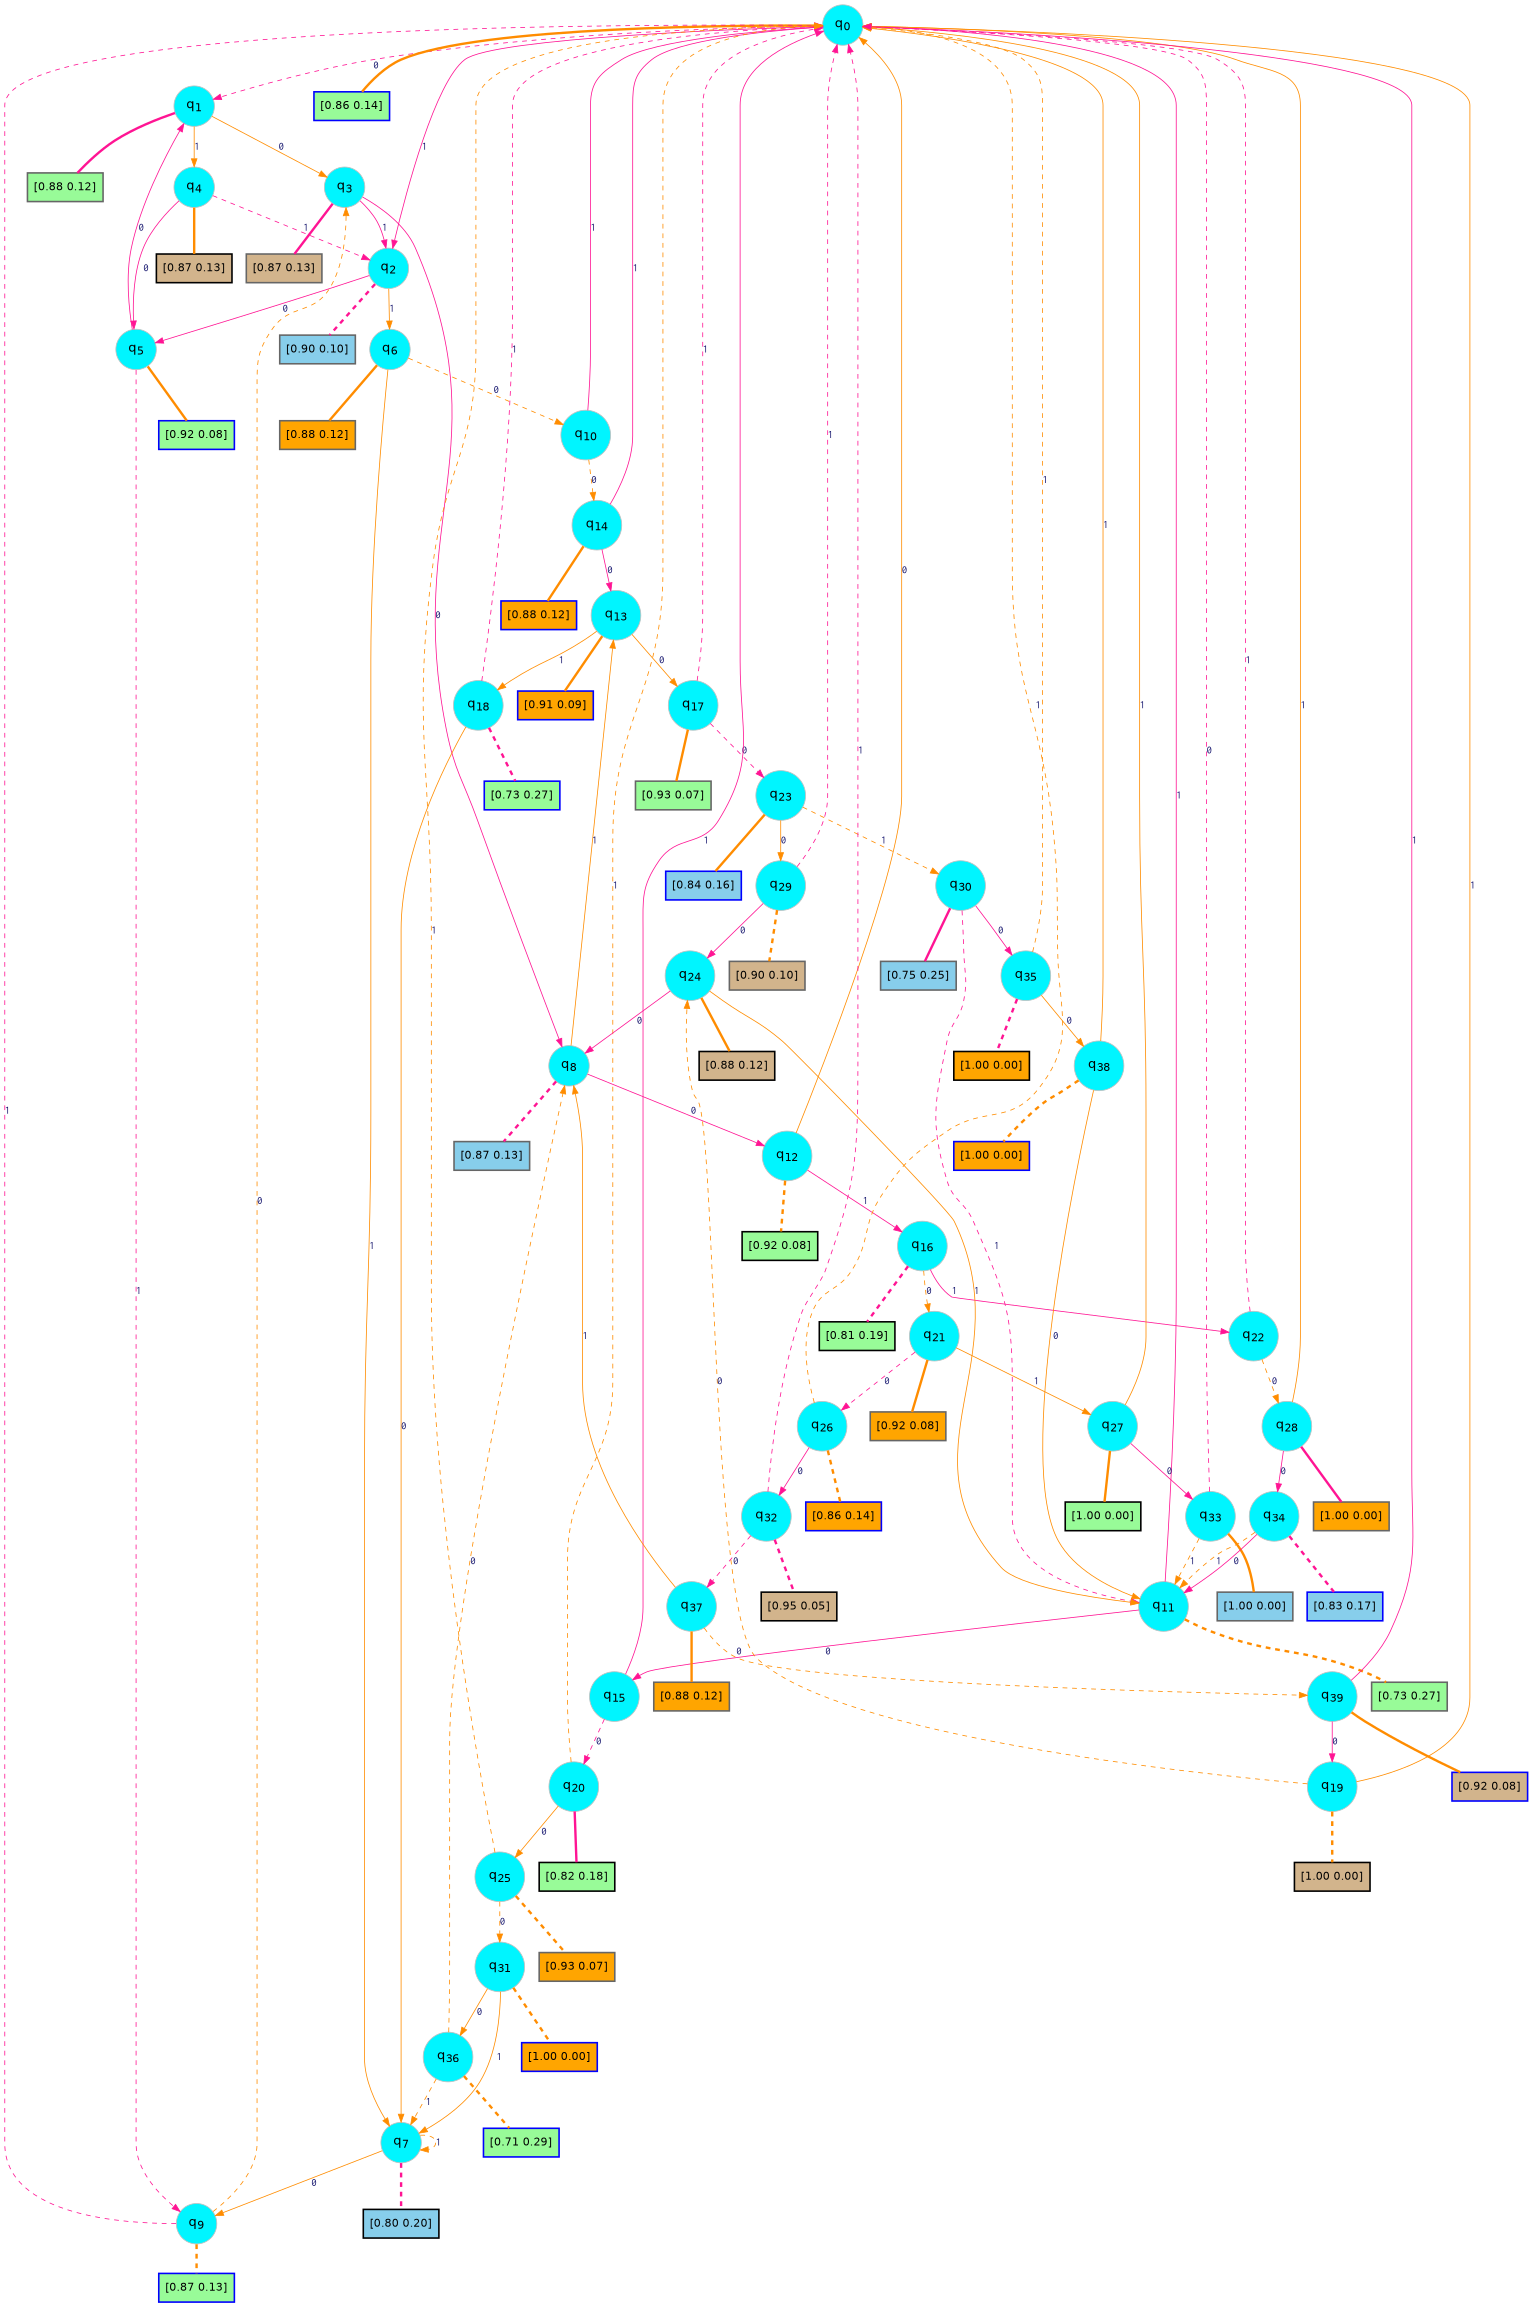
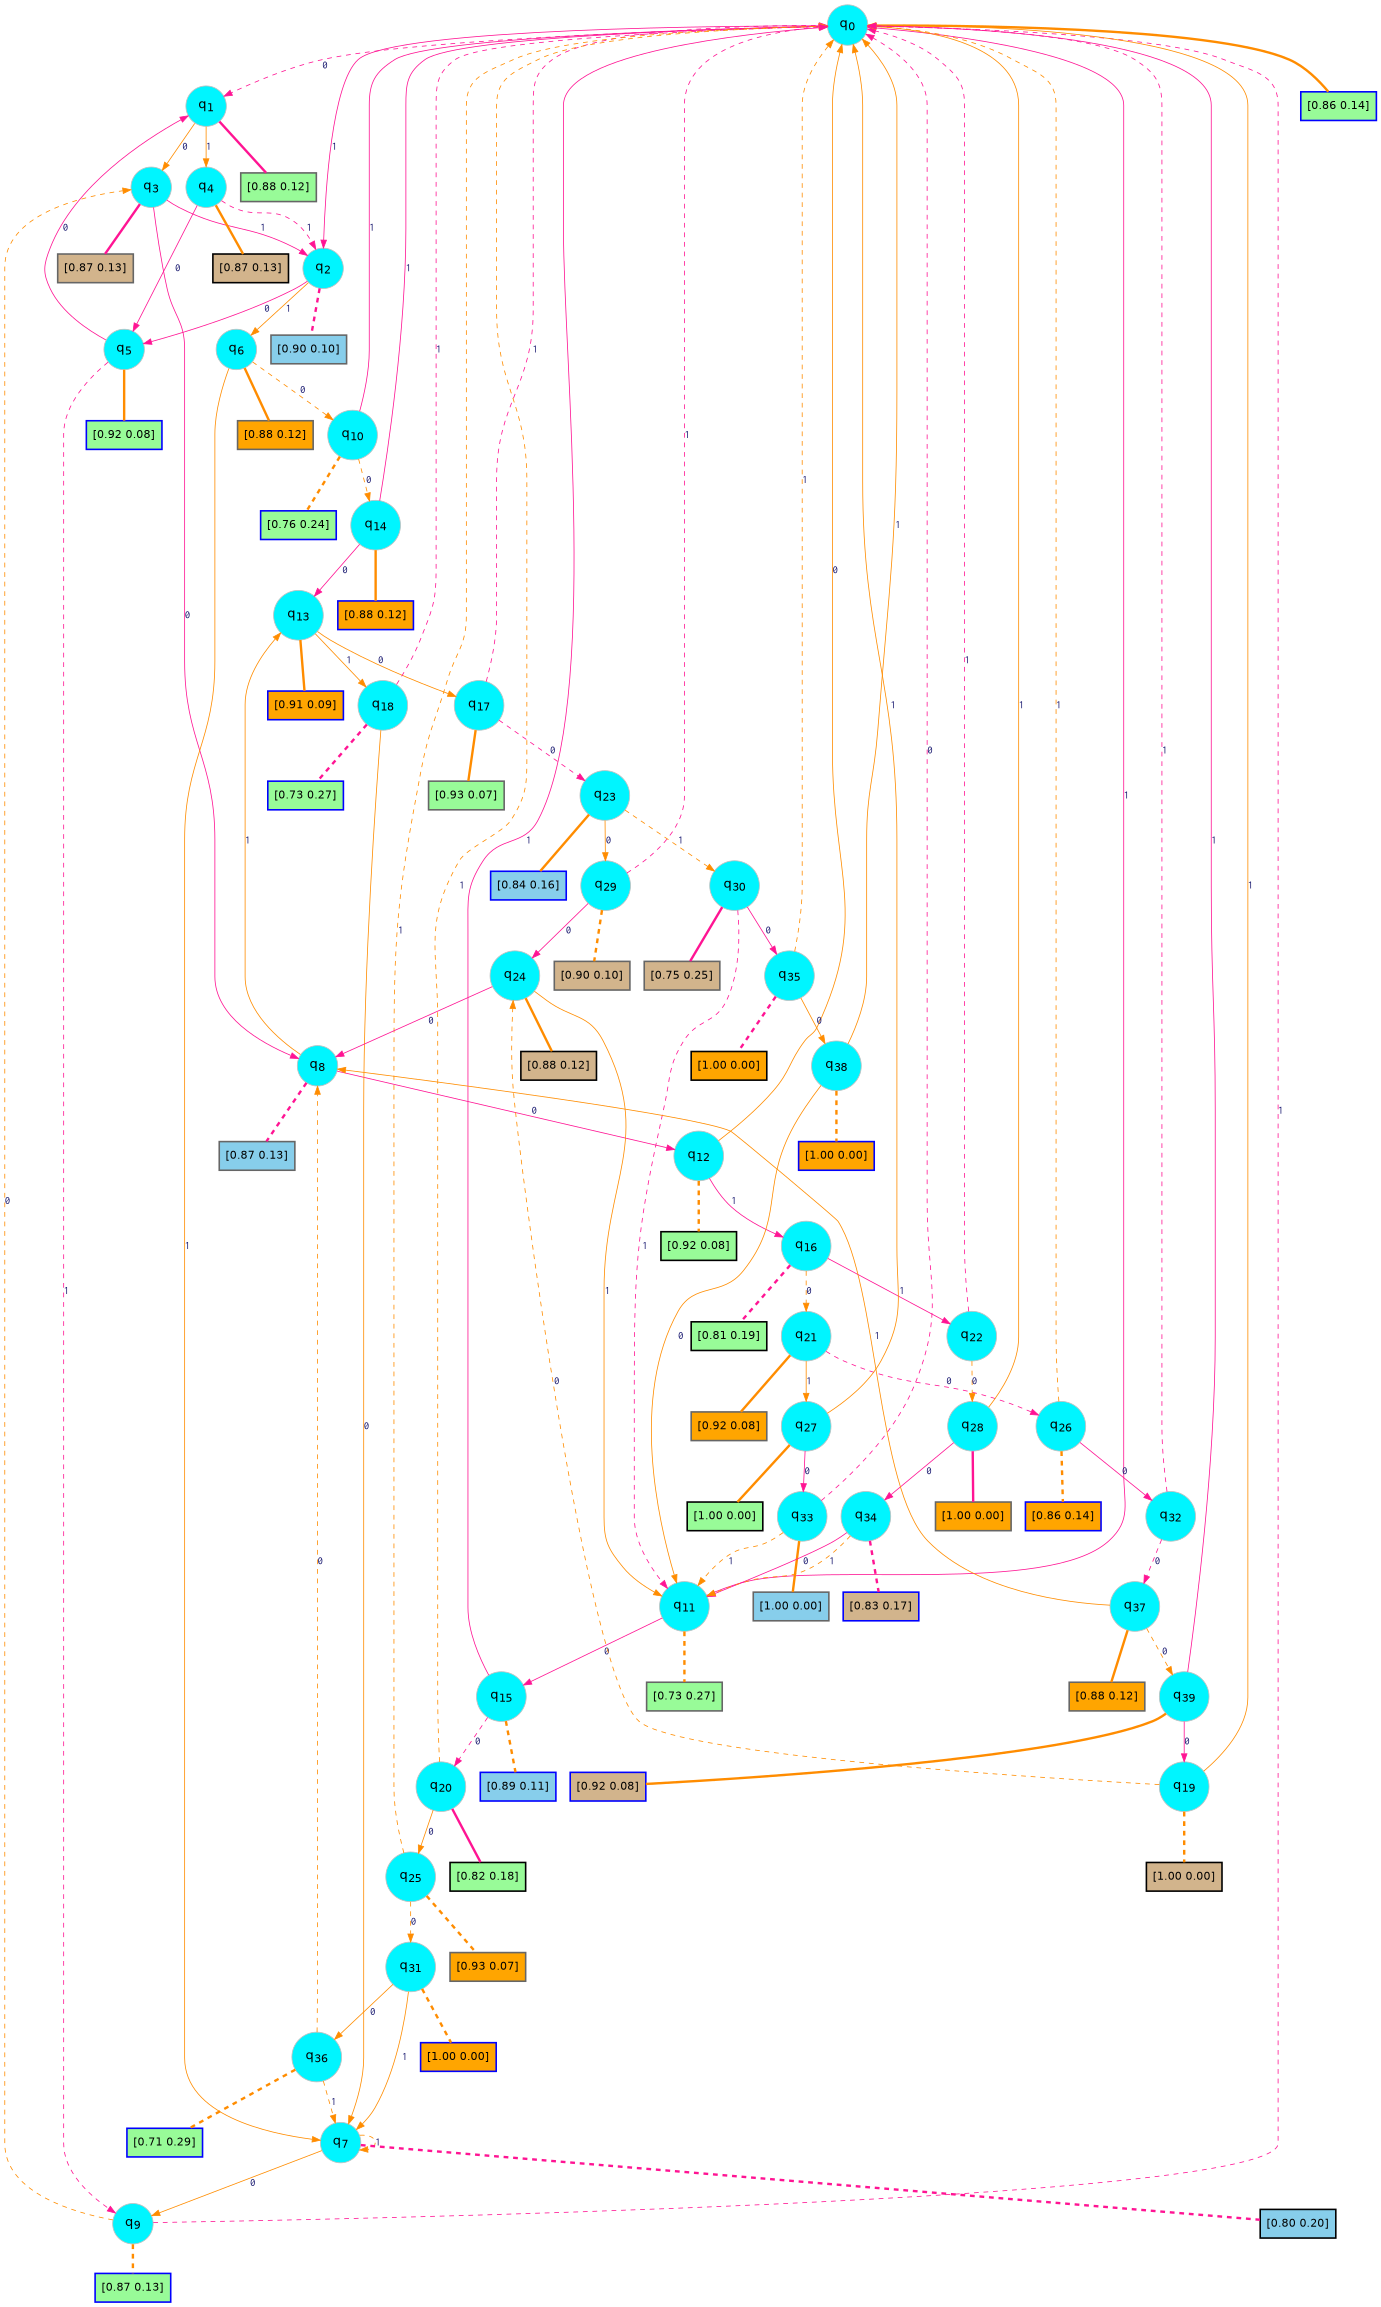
node "[0.76 0.24]": added
node "[0.75 0.25]": fillcolor skyblue -> tan
node "[0.95 0.05]": removed
node "[0.83 0.17]": fillcolor skyblue -> tan
node "[0.89 0.11]": added
